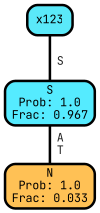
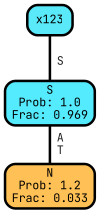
node "S Prob: 1.0 Frac: 0.967": label "S Prob: 1.0 Frac: 0.967" -> "S Prob: 1.0 Frac: 0.969"
node "N Prob: 1.0 Frac: 0.033": label "N Prob: 1.0 Frac: 0.033" -> "N Prob: 1.2 Frac: 0.033"
